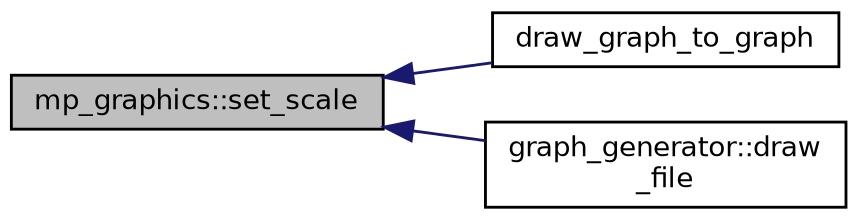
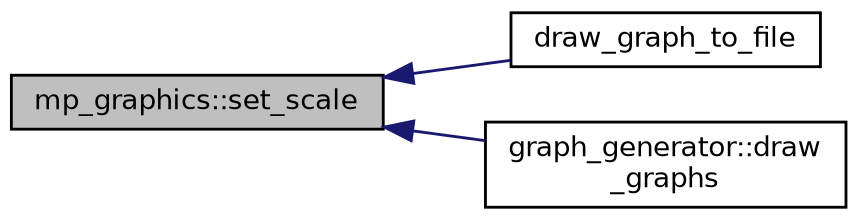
node "draw_graph_to_graph": label "draw_graph_to_graph" -> "draw_graph_to_file"
node "graph_generator::draw _file": label "graph_generator::draw _file" -> "graph_generator::draw _graphs"
